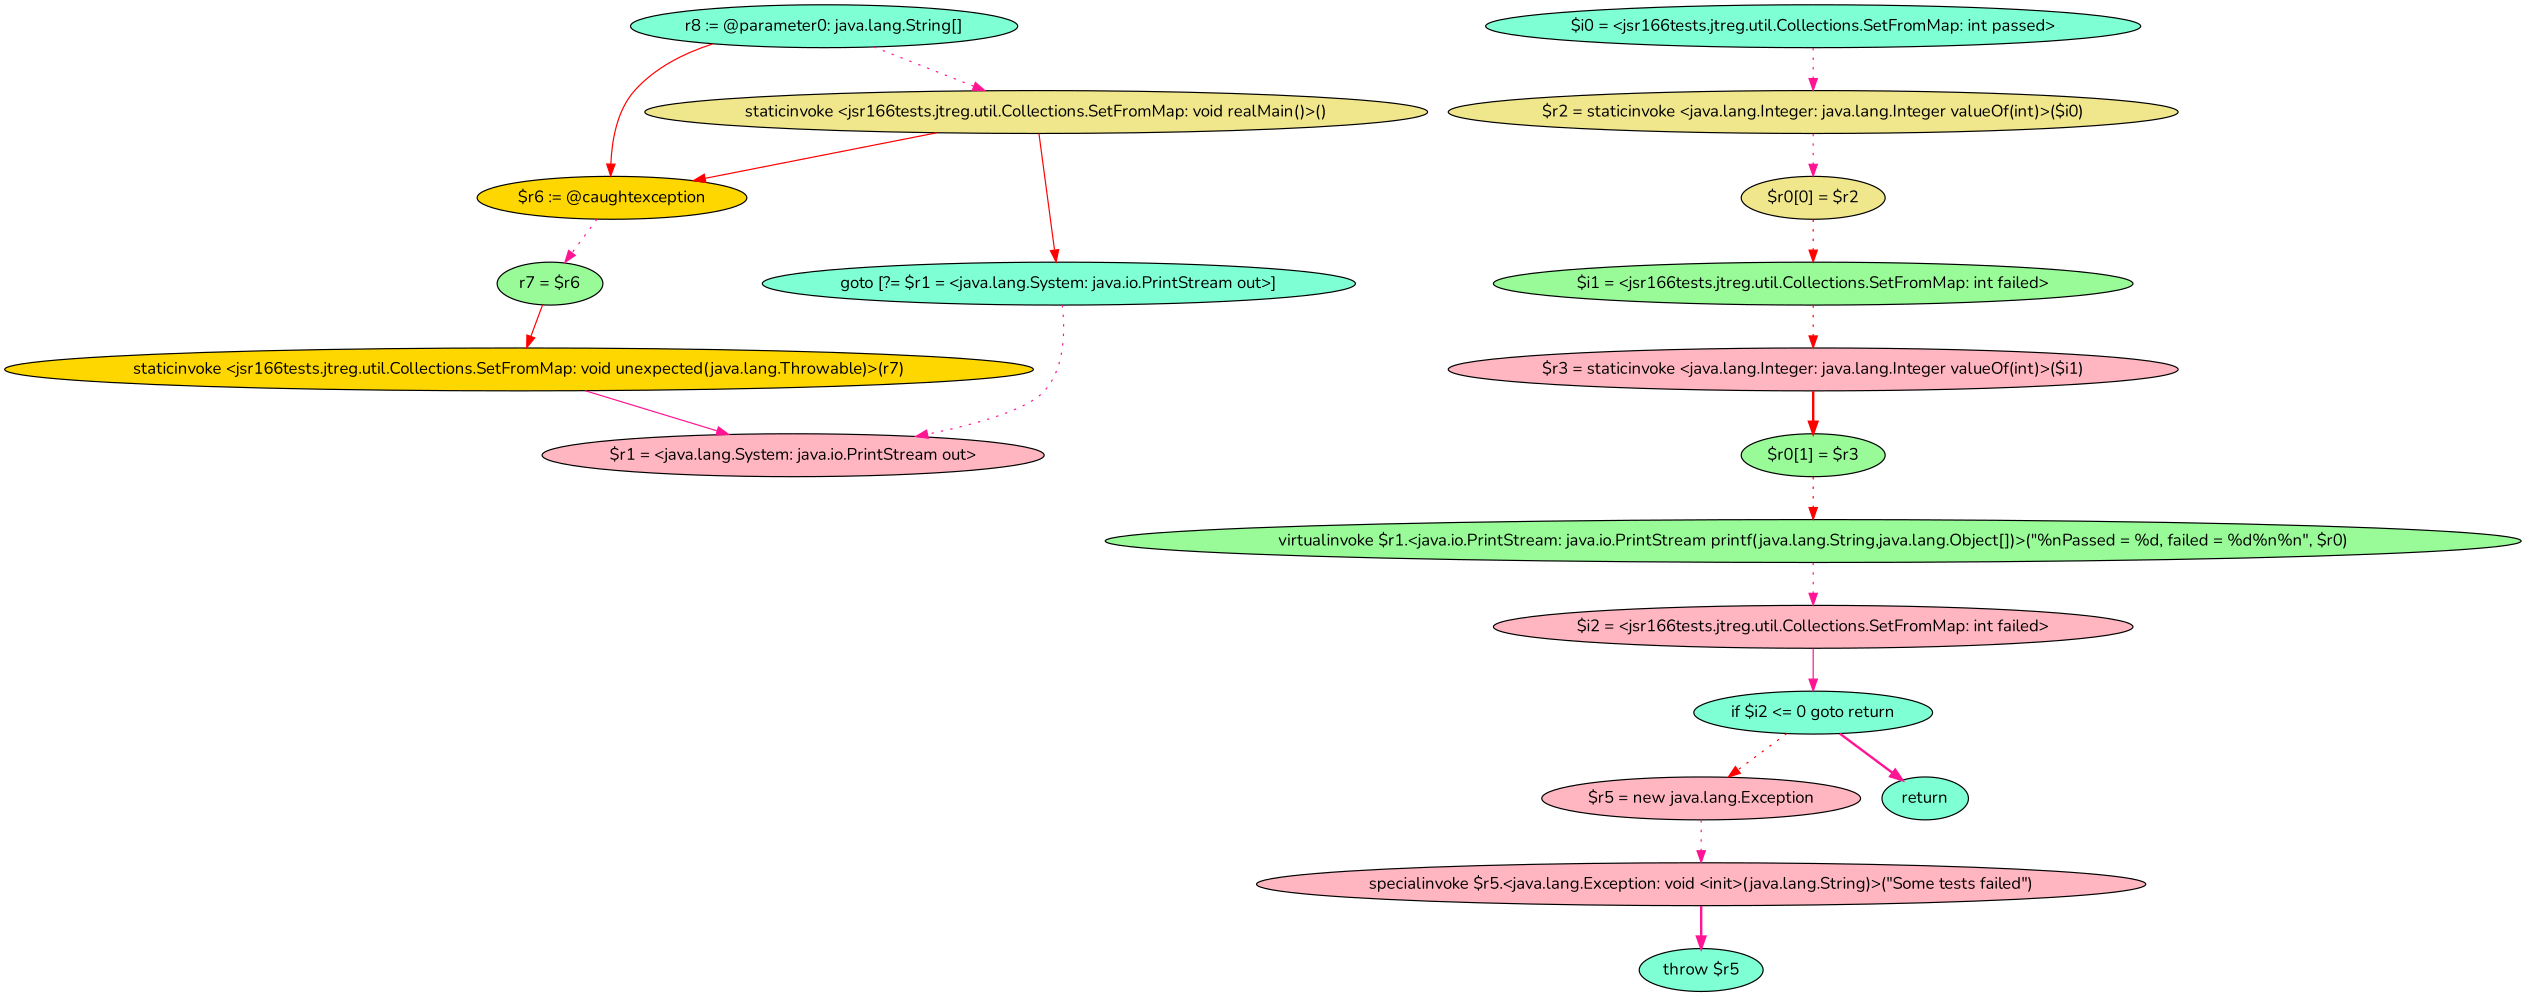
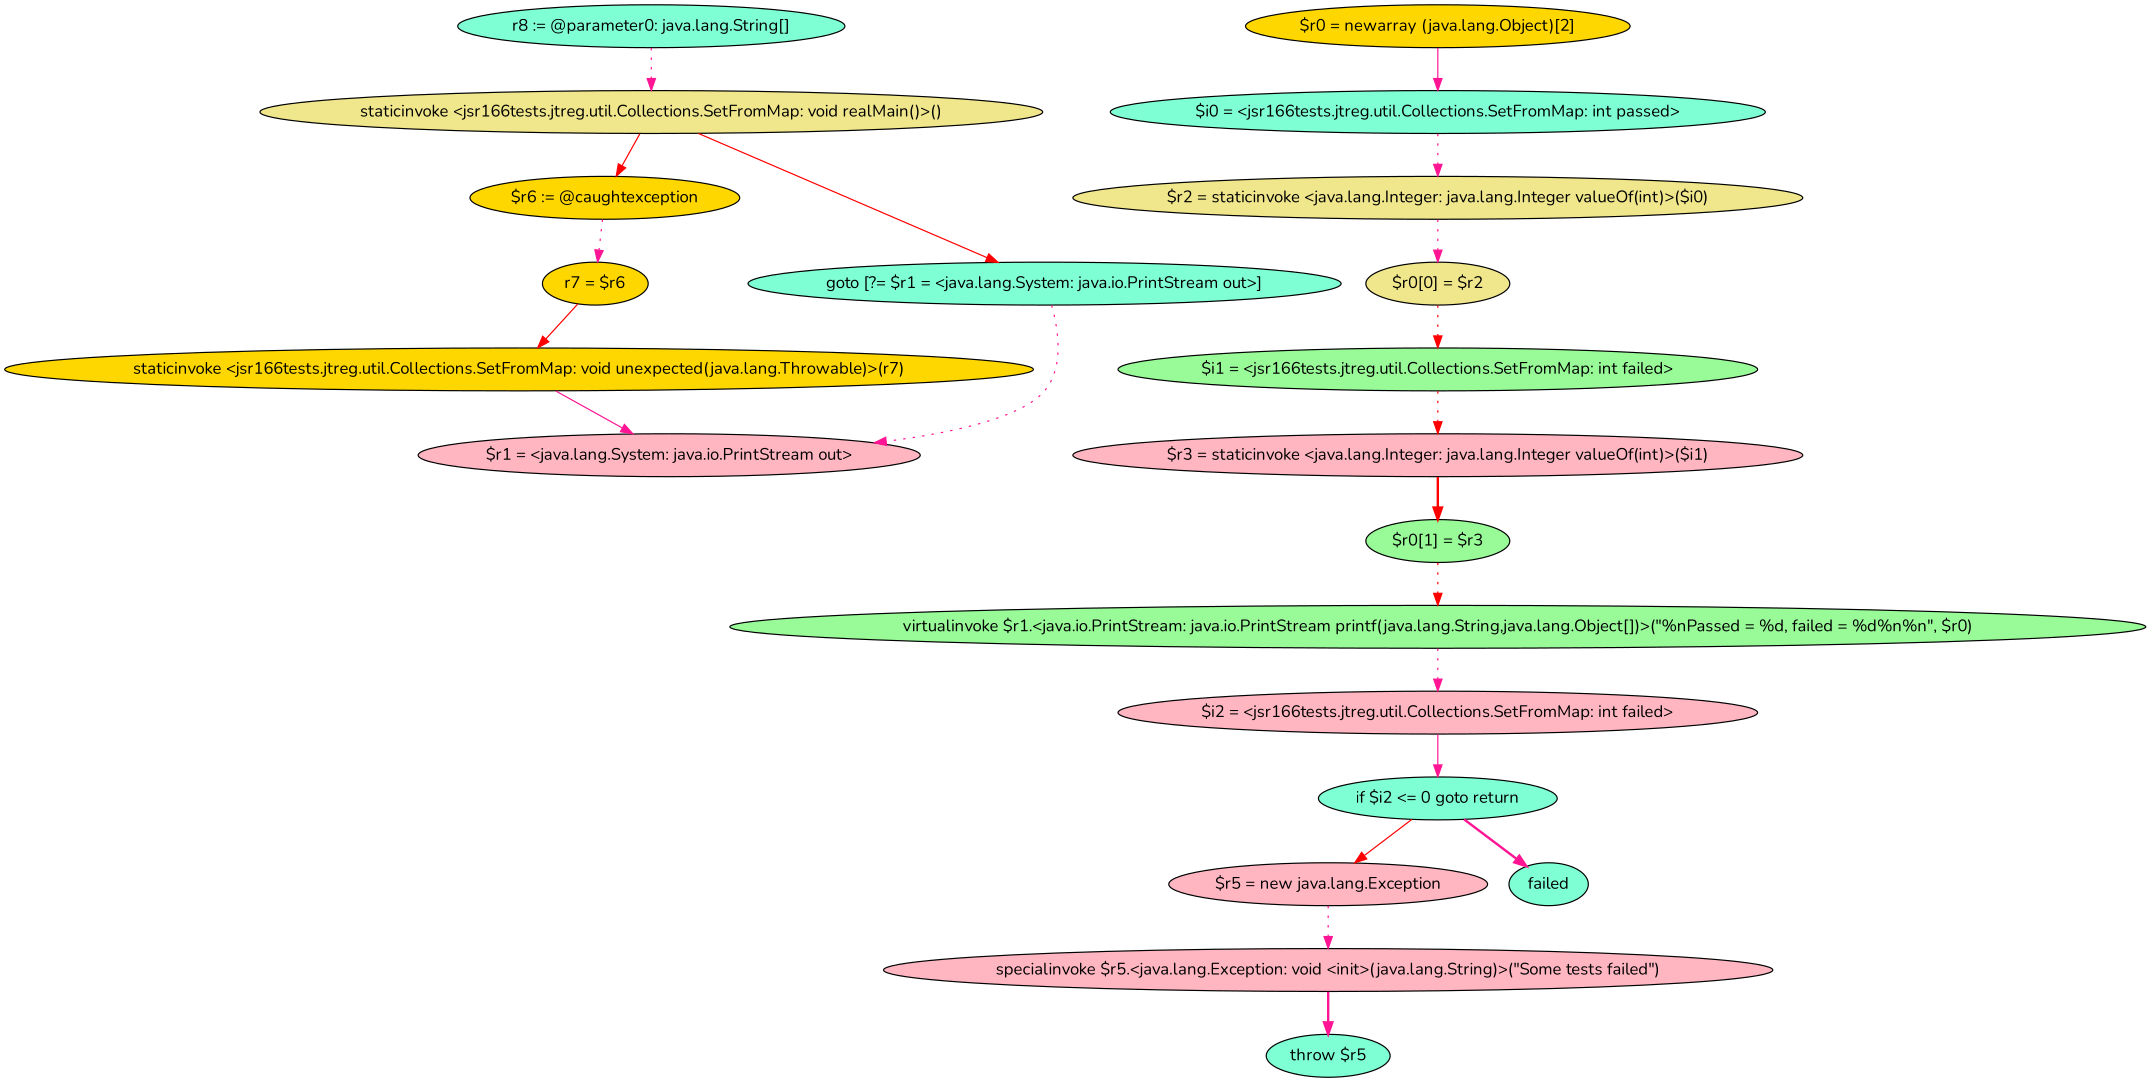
node "$r0 = newarray (java.lang.Object)[2]": added
edge "r8 := @parameter0: java.lang.String[]" -> "$r6 := @caughtexception": removed
node "r7 = $r6": fillcolor palegreen -> gold
edge "if $i2 <= 0 goto return" -> "$r5 = new java.lang.Exception": style dotted -> solid
node "return": label "return" -> "failed"
